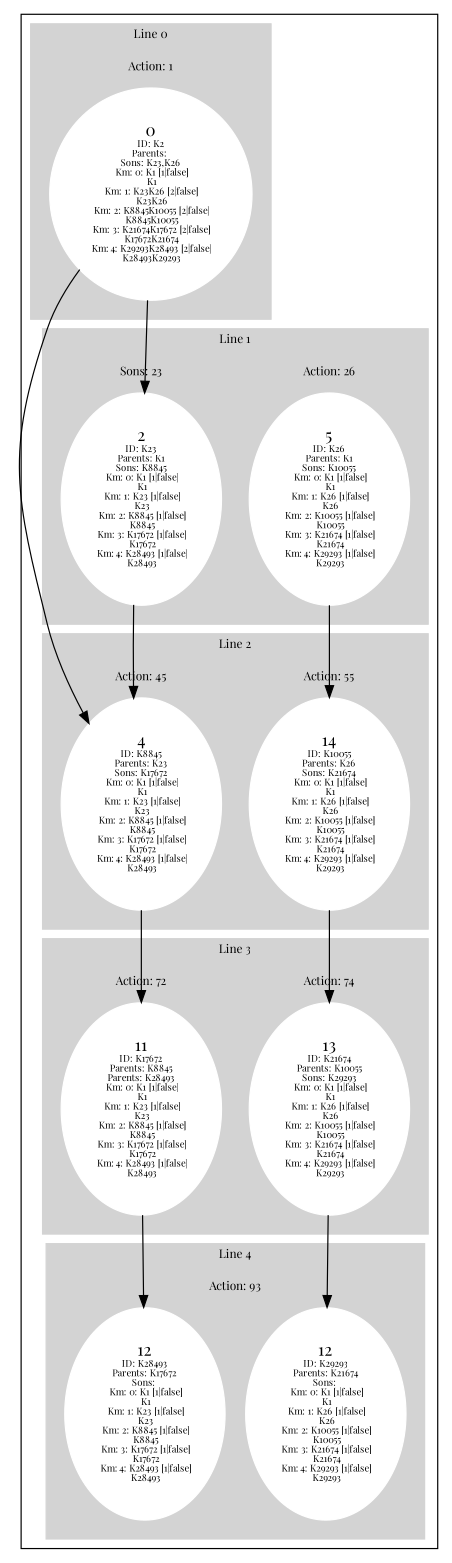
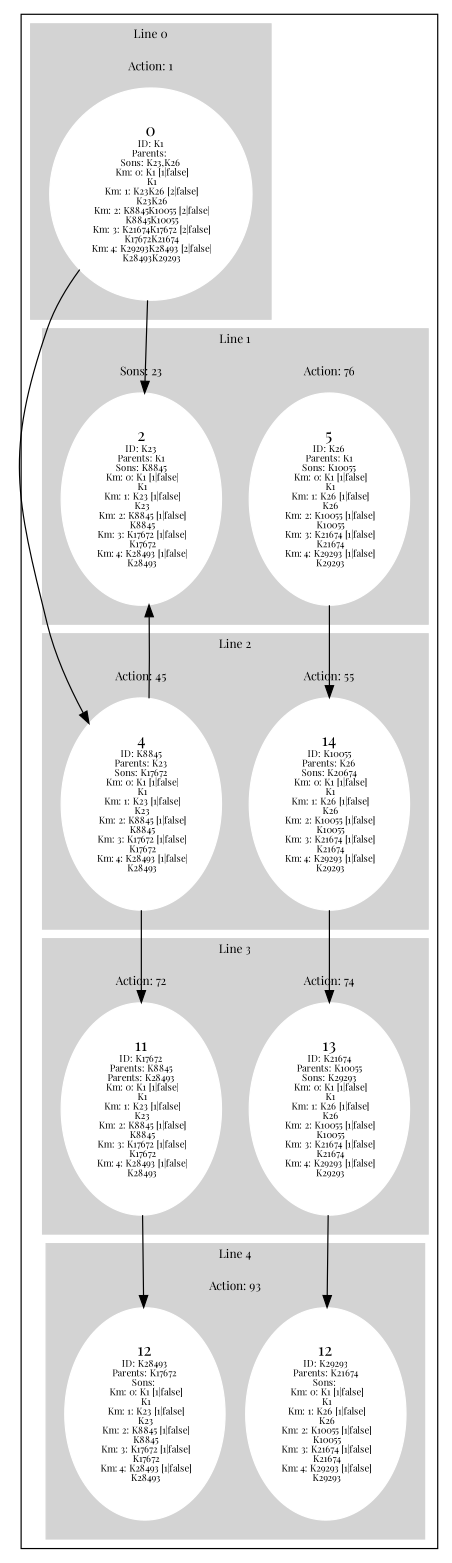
node "0": text "ID: K2" -> "ID: K1"
cluster "Action: 26": label "Action: 26" -> "Action: 76"
edge "2" -> "4": reversed
node "14": text "Sons: K21674" -> "Sons: K20674"
